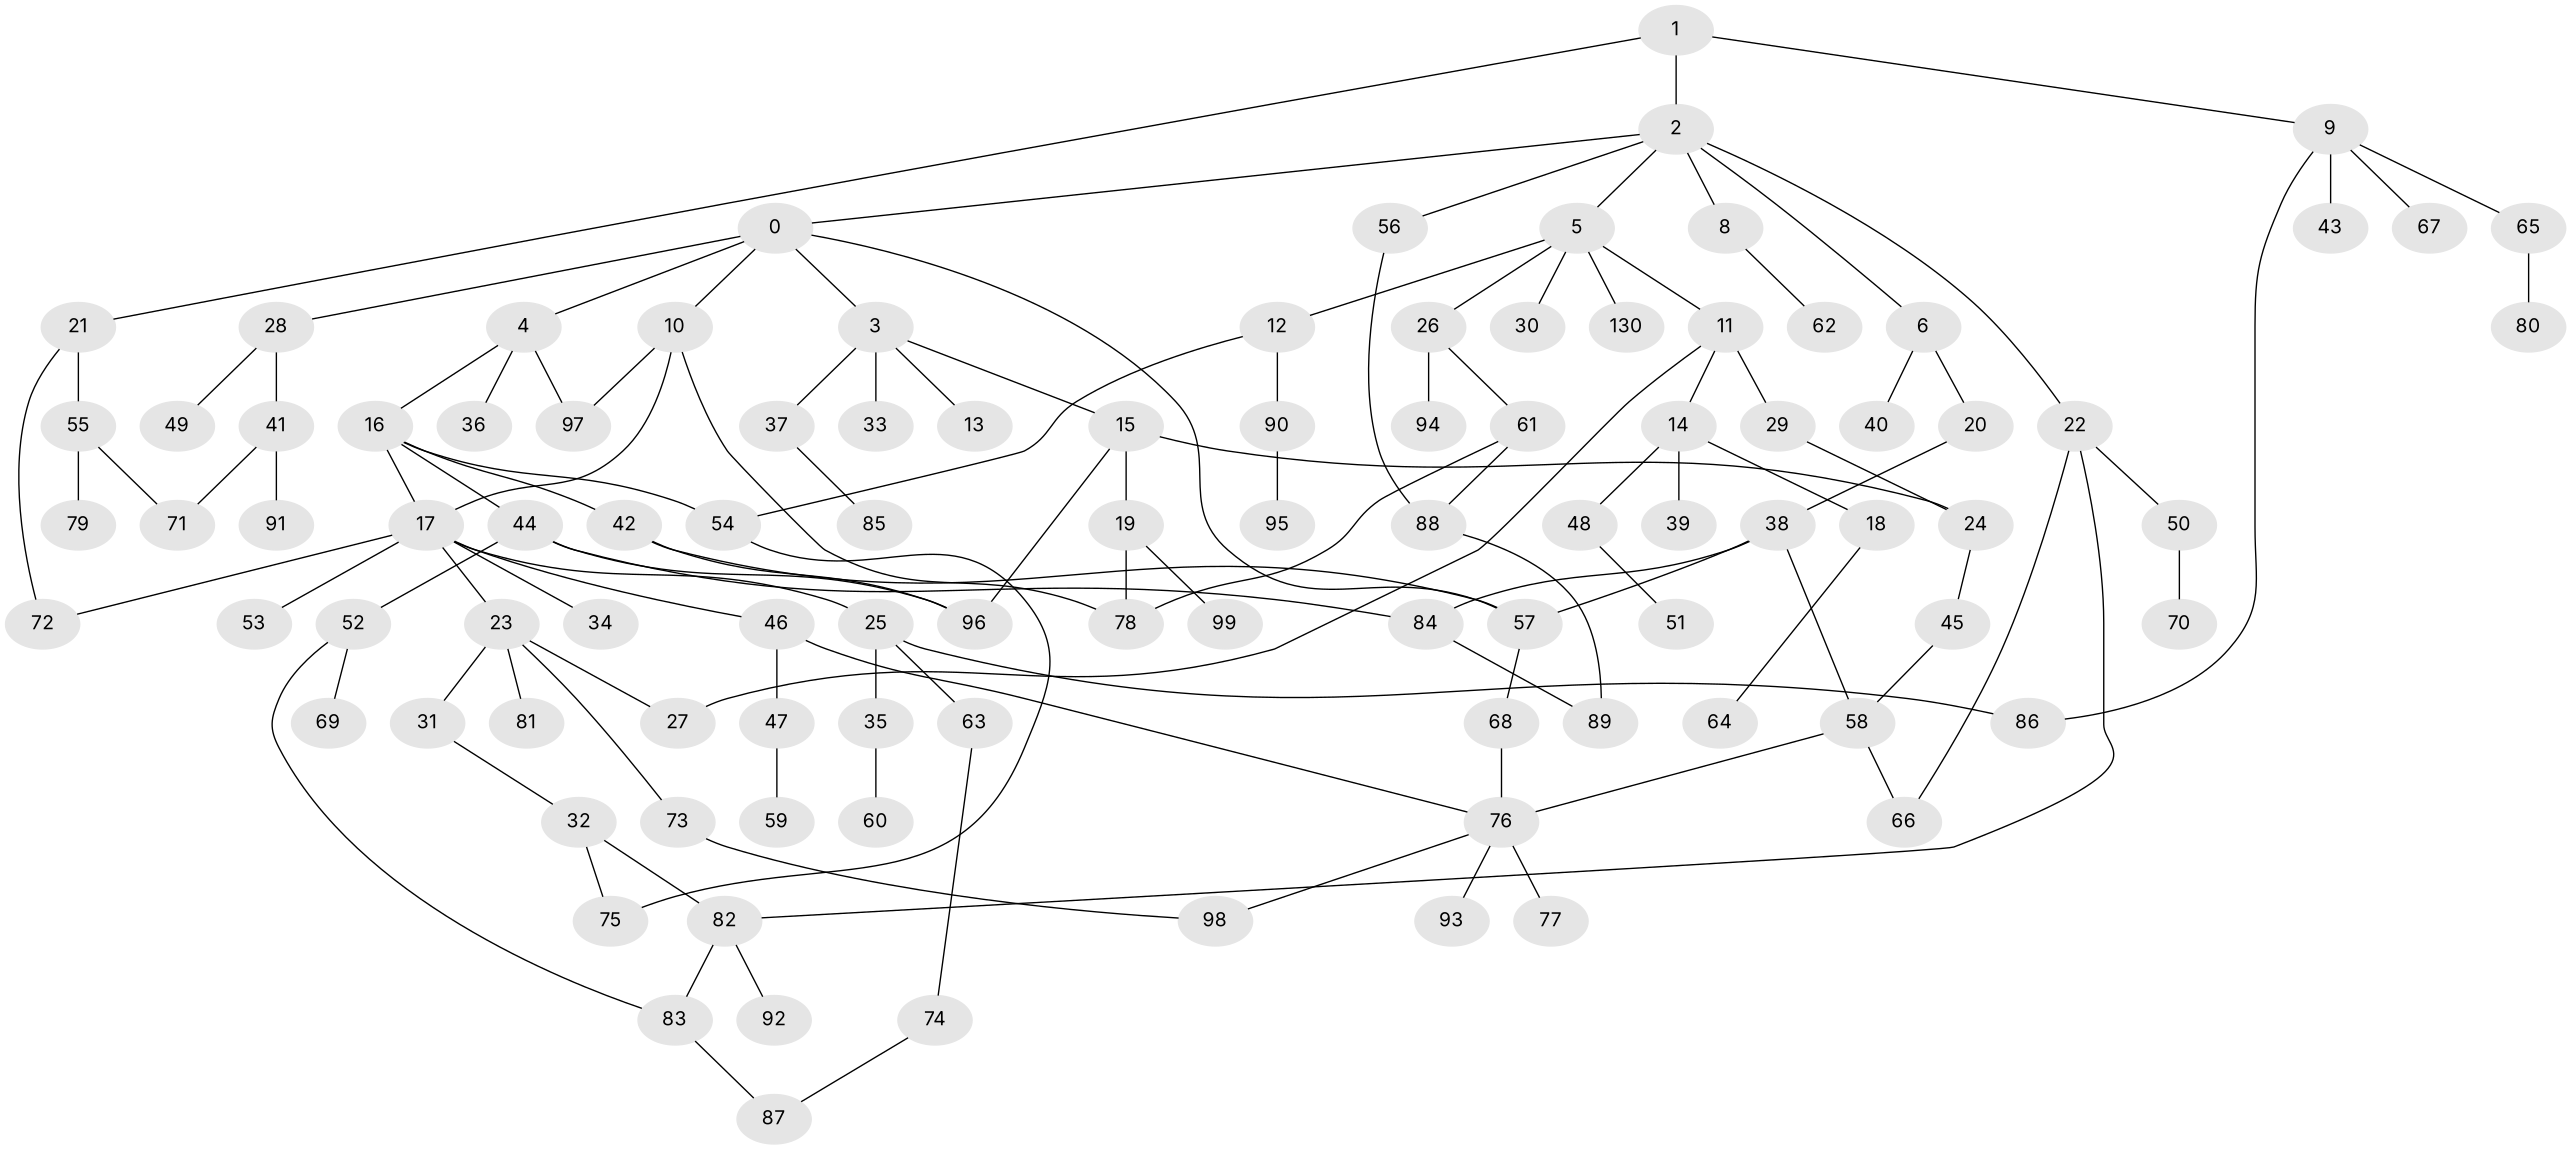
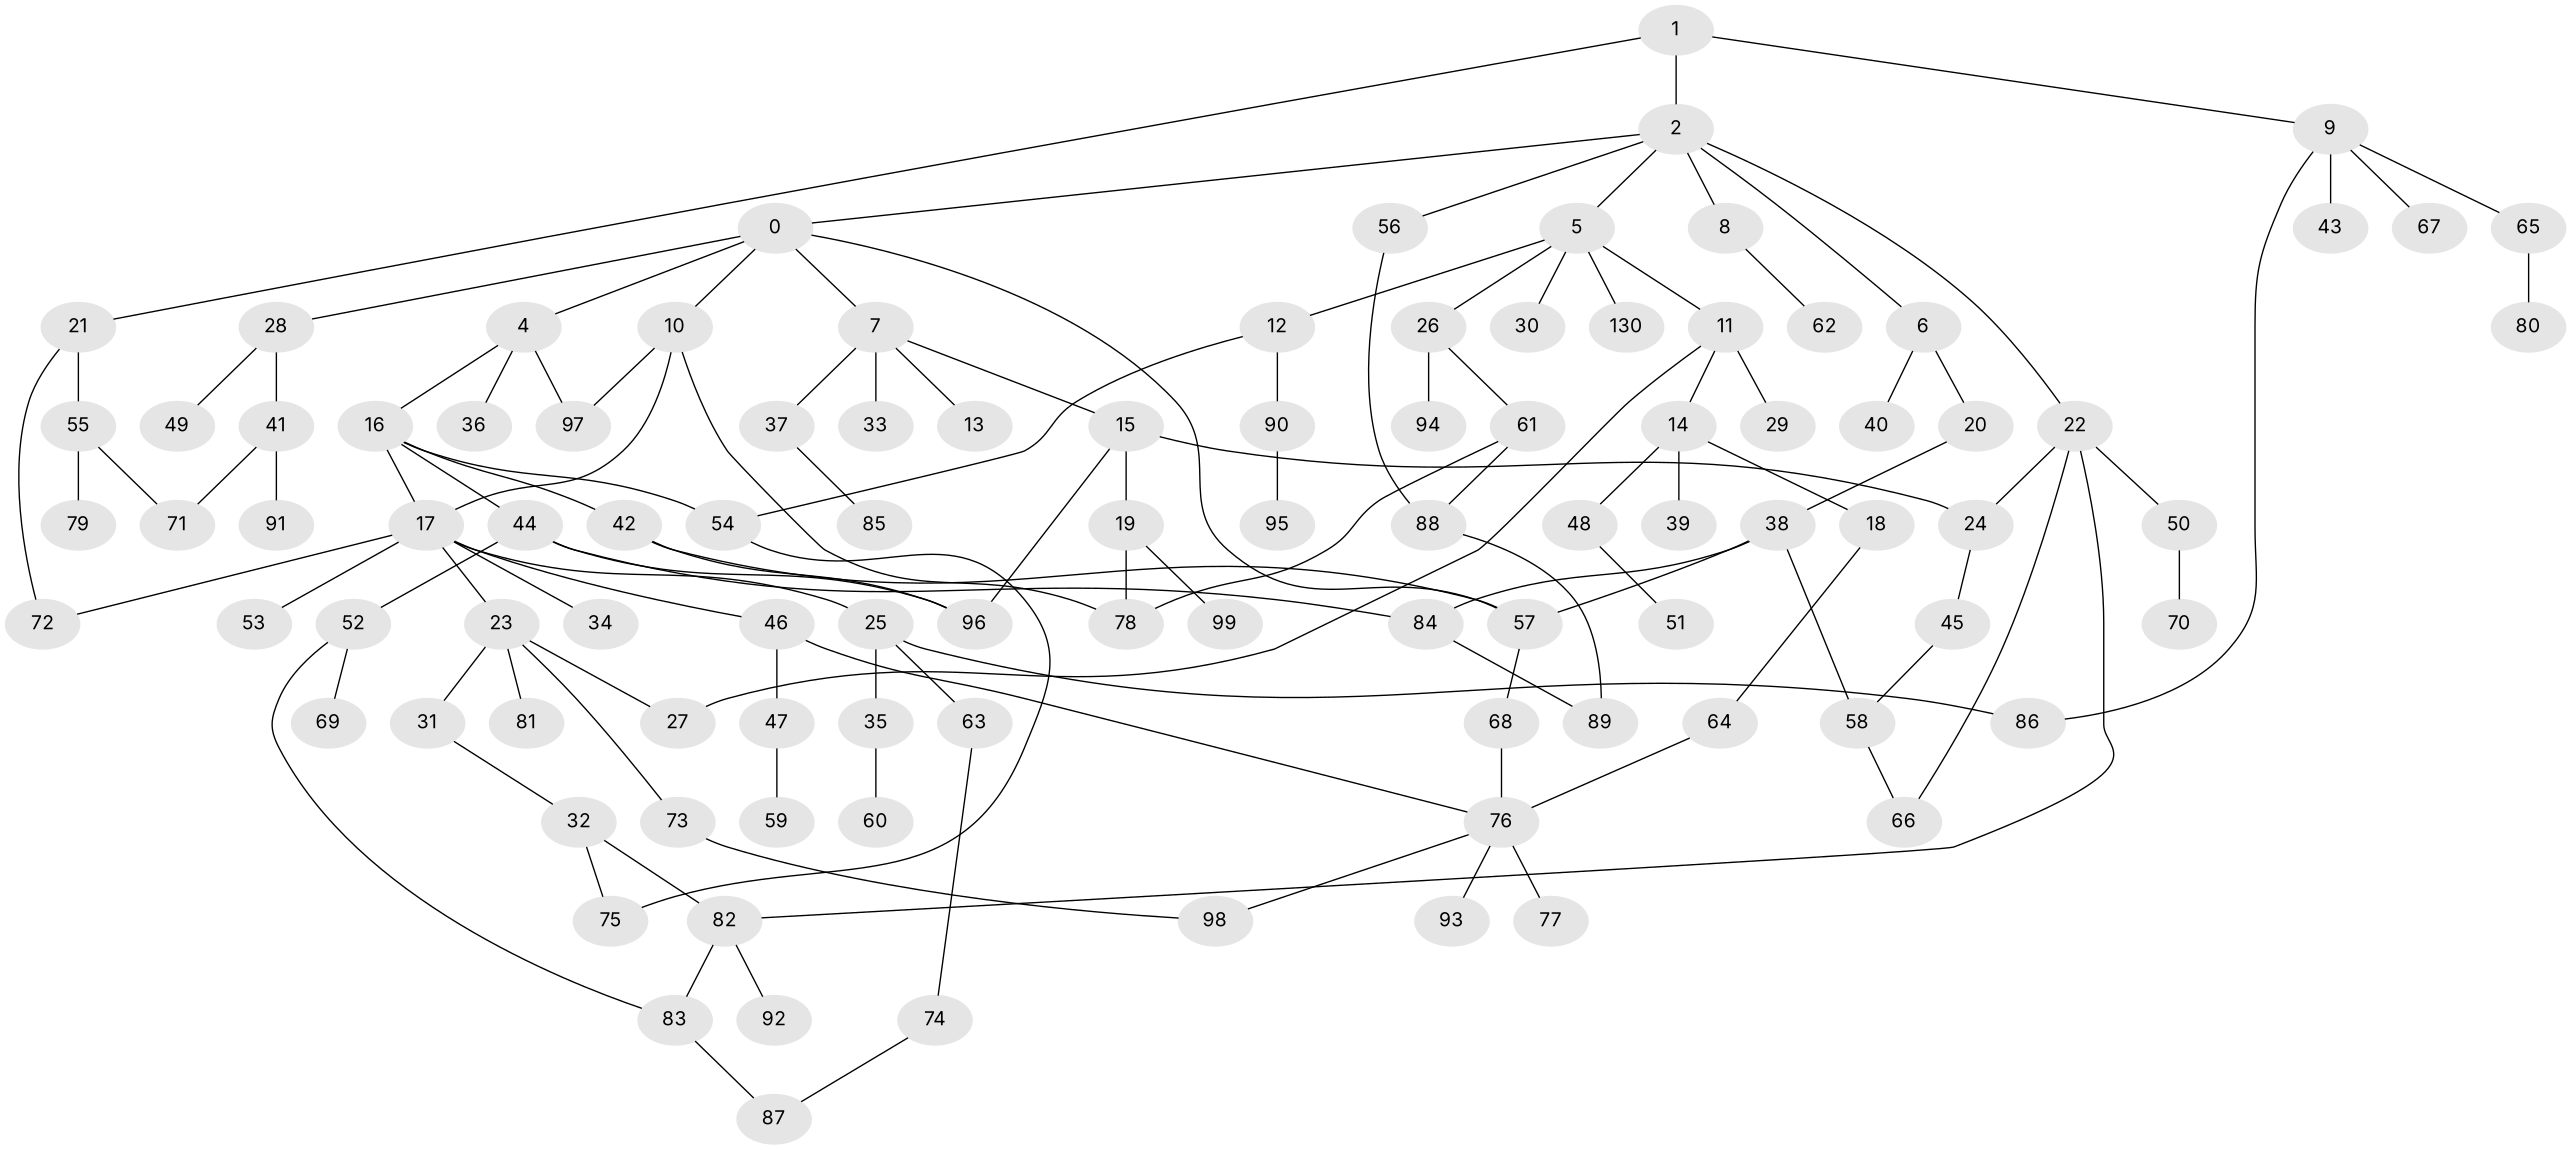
node "3": label "3" -> "7"
edge "29" -- "24": now "22" -- "24"
edge "58" -- "76": now "64" -- "76"
